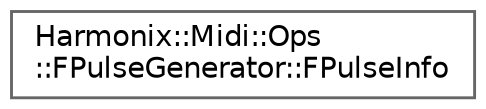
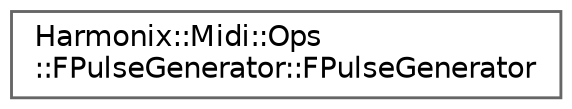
node "Harmonix::Midi::Ops ::FPulseGenerator::FPulseInfo": label "Harmonix::Midi::Ops ::FPulseGenerator::FPulseInfo" -> "Harmonix::Midi::Ops ::FPulseGenerator::FPulseGenerator"
